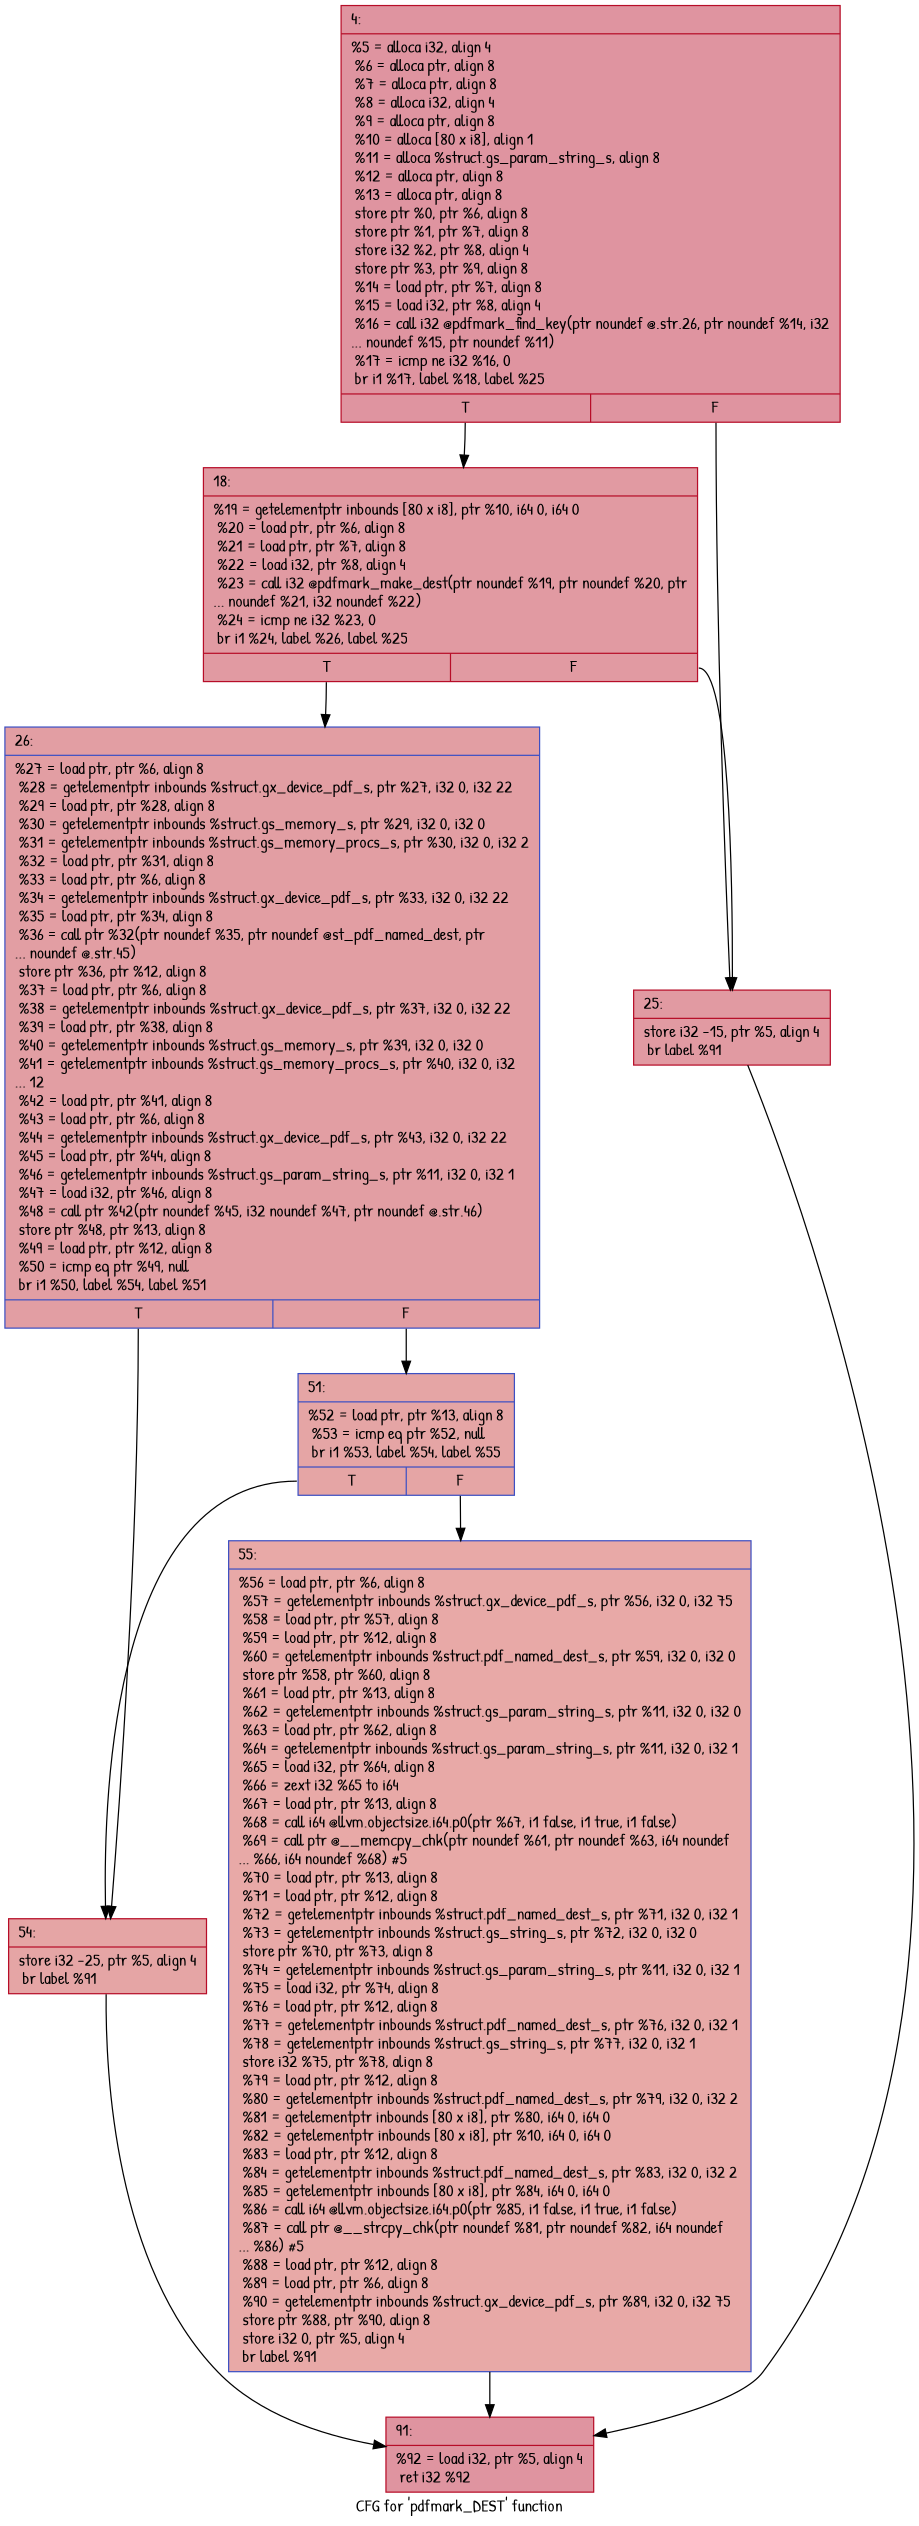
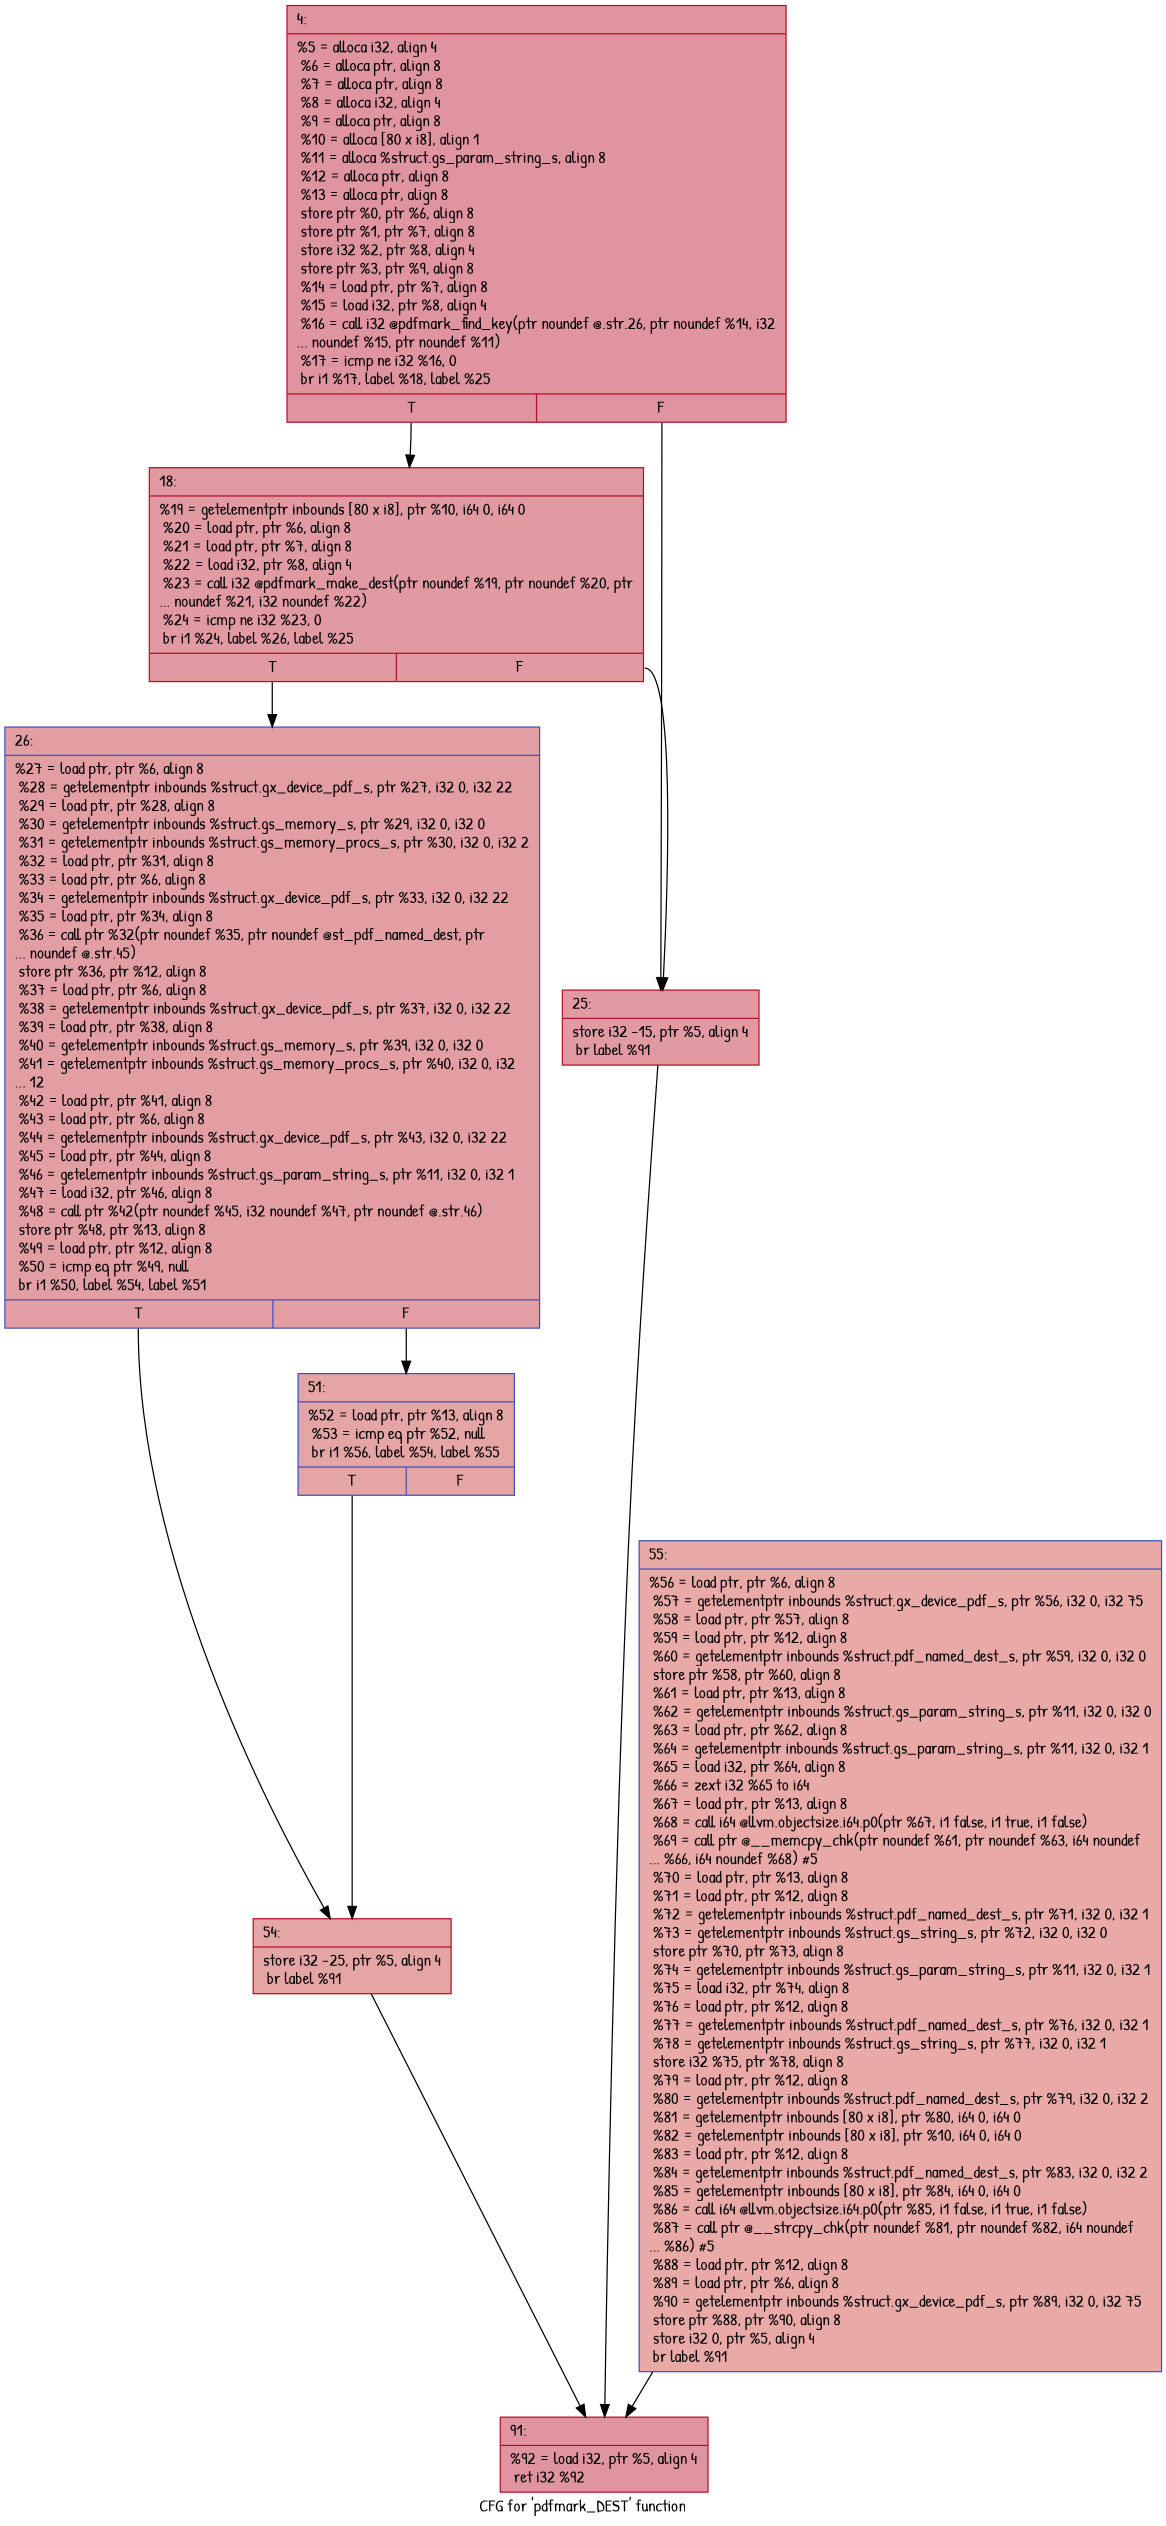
node "51:": text "br i1 %53, label %54, label %55" -> "br i1 %56, label %54, label %55"
edge "51:" -> "55:": removed
